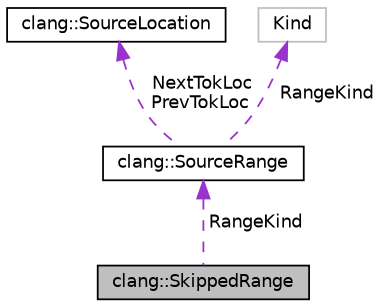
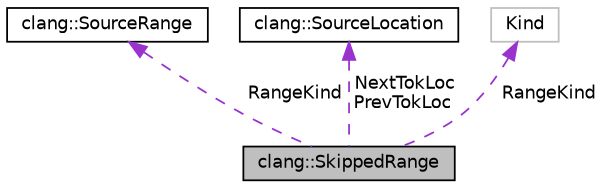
edge "clang::SourceRange" -> "Kind": now "clang::SkippedRange" -> "Kind"
edge "clang::SourceRange" -> "clang::SourceLocation": now "clang::SkippedRange" -> "clang::SourceLocation"
